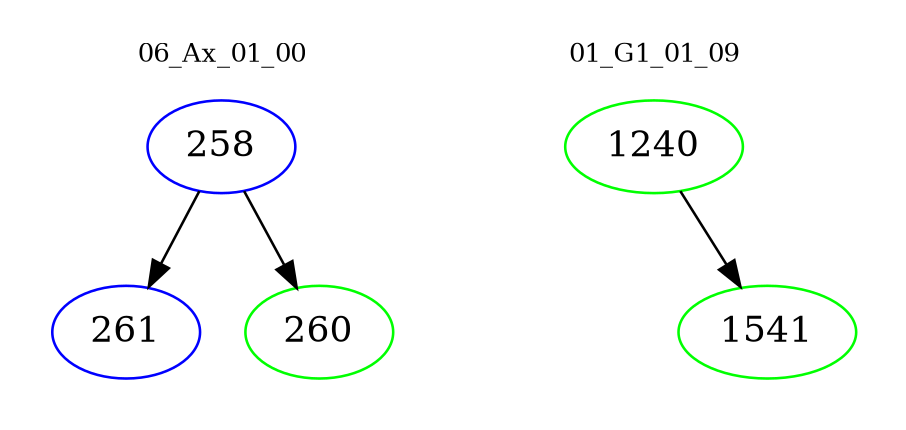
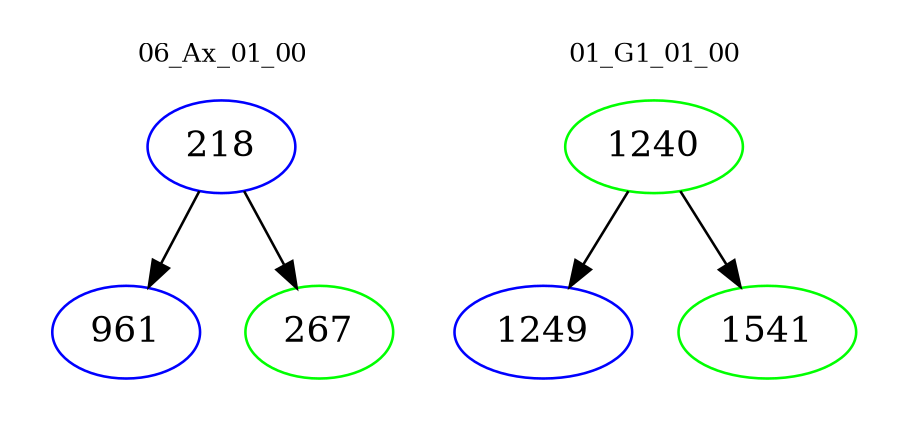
cluster "01_G1_01_09": label "01_G1_01_09" -> "01_G1_01_00"
node "258": label "258" -> "218"
node "261": label "261" -> "961"
node "260": label "260" -> "267"
node "1249": added
